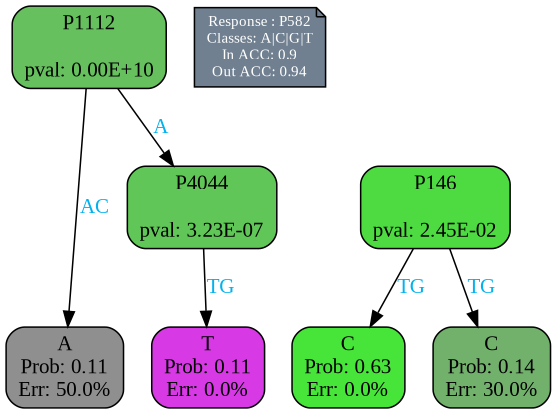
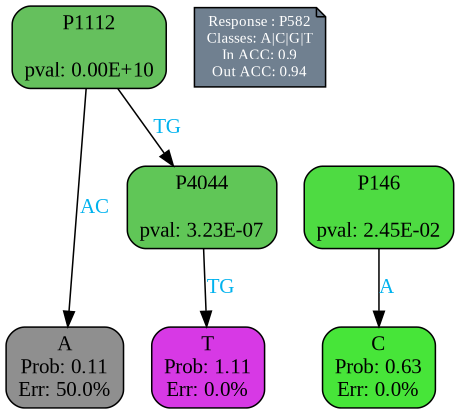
edge "P1112 pval: 0.00E+10" -> "P4044 pval: 3.23E-07": label "A" -> "TG"
edge "P146 pval: 2.45E-02" -> "C Prob: 0.63 Err: 0.0%": label "TG" -> "A"
node "T Prob: 0.11 Err: 0.0%": label "T Prob: 0.11 Err: 0.0%" -> "T Prob: 1.11 Err: 0.0%"
node "C Prob: 0.14 Err: 30.0%": removed
